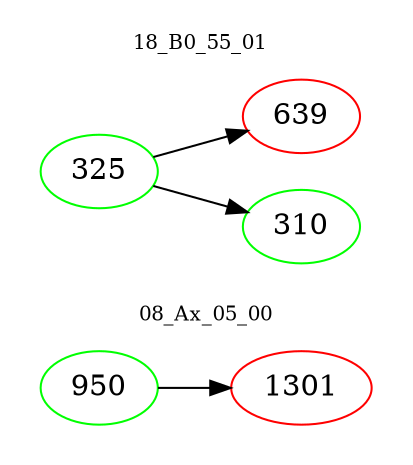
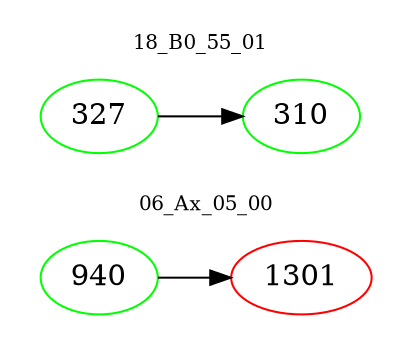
node "639": removed
node "325": label "325" -> "327"
cluster "08_Ax_05_00": label "08_Ax_05_00" -> "06_Ax_05_00"
node "950": label "950" -> "940"
